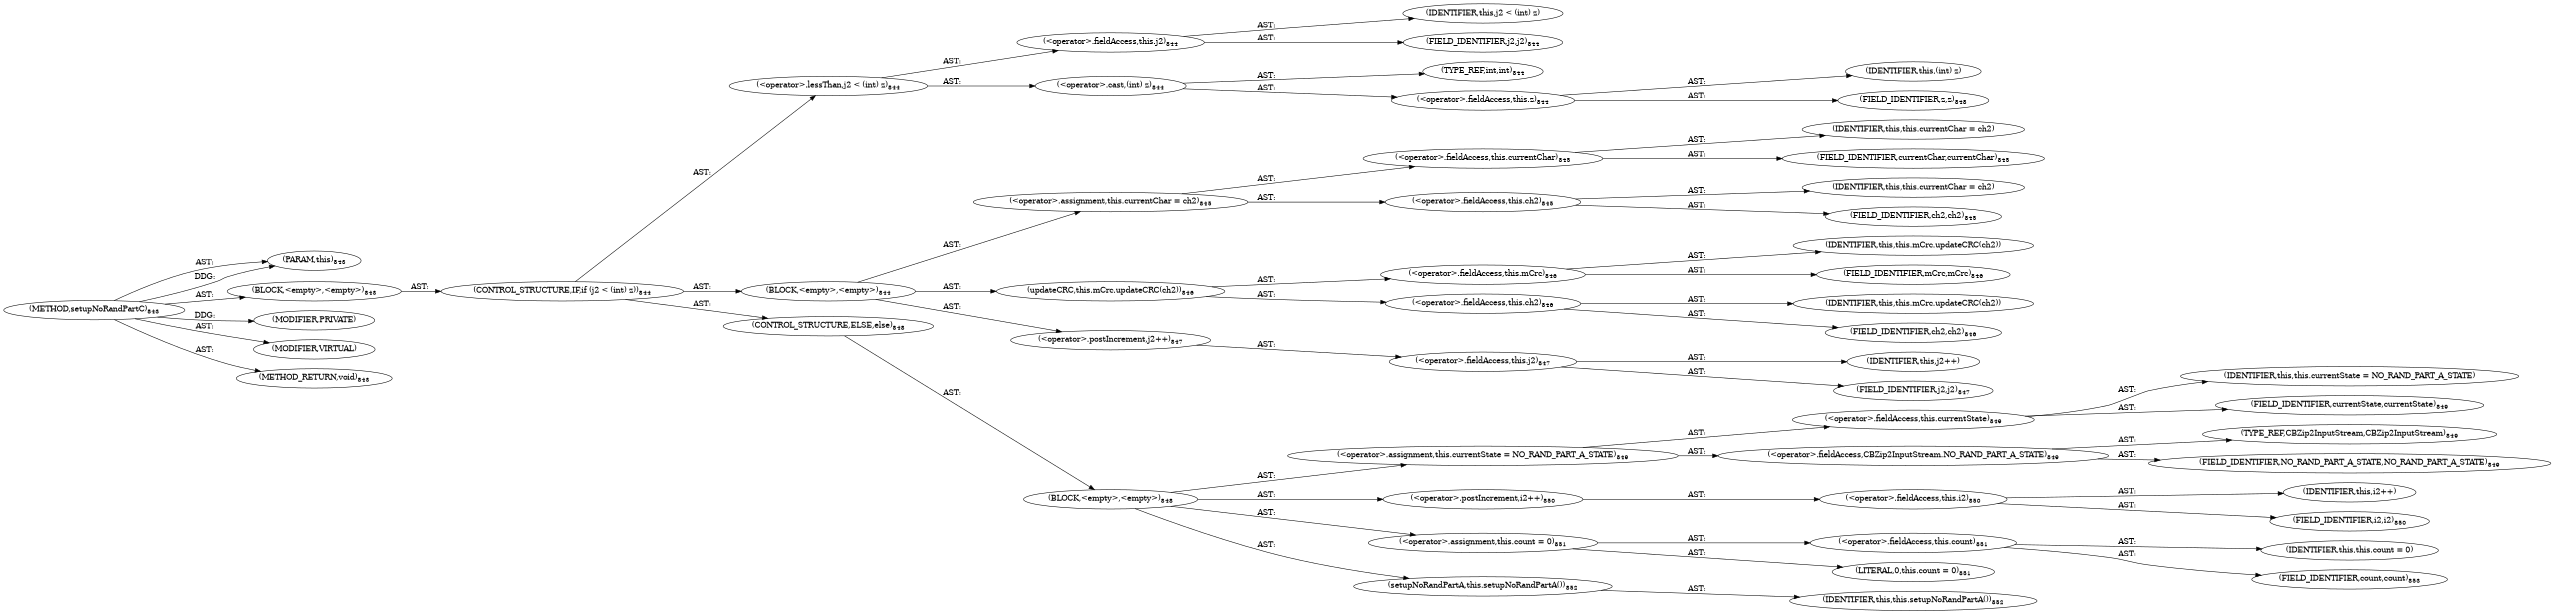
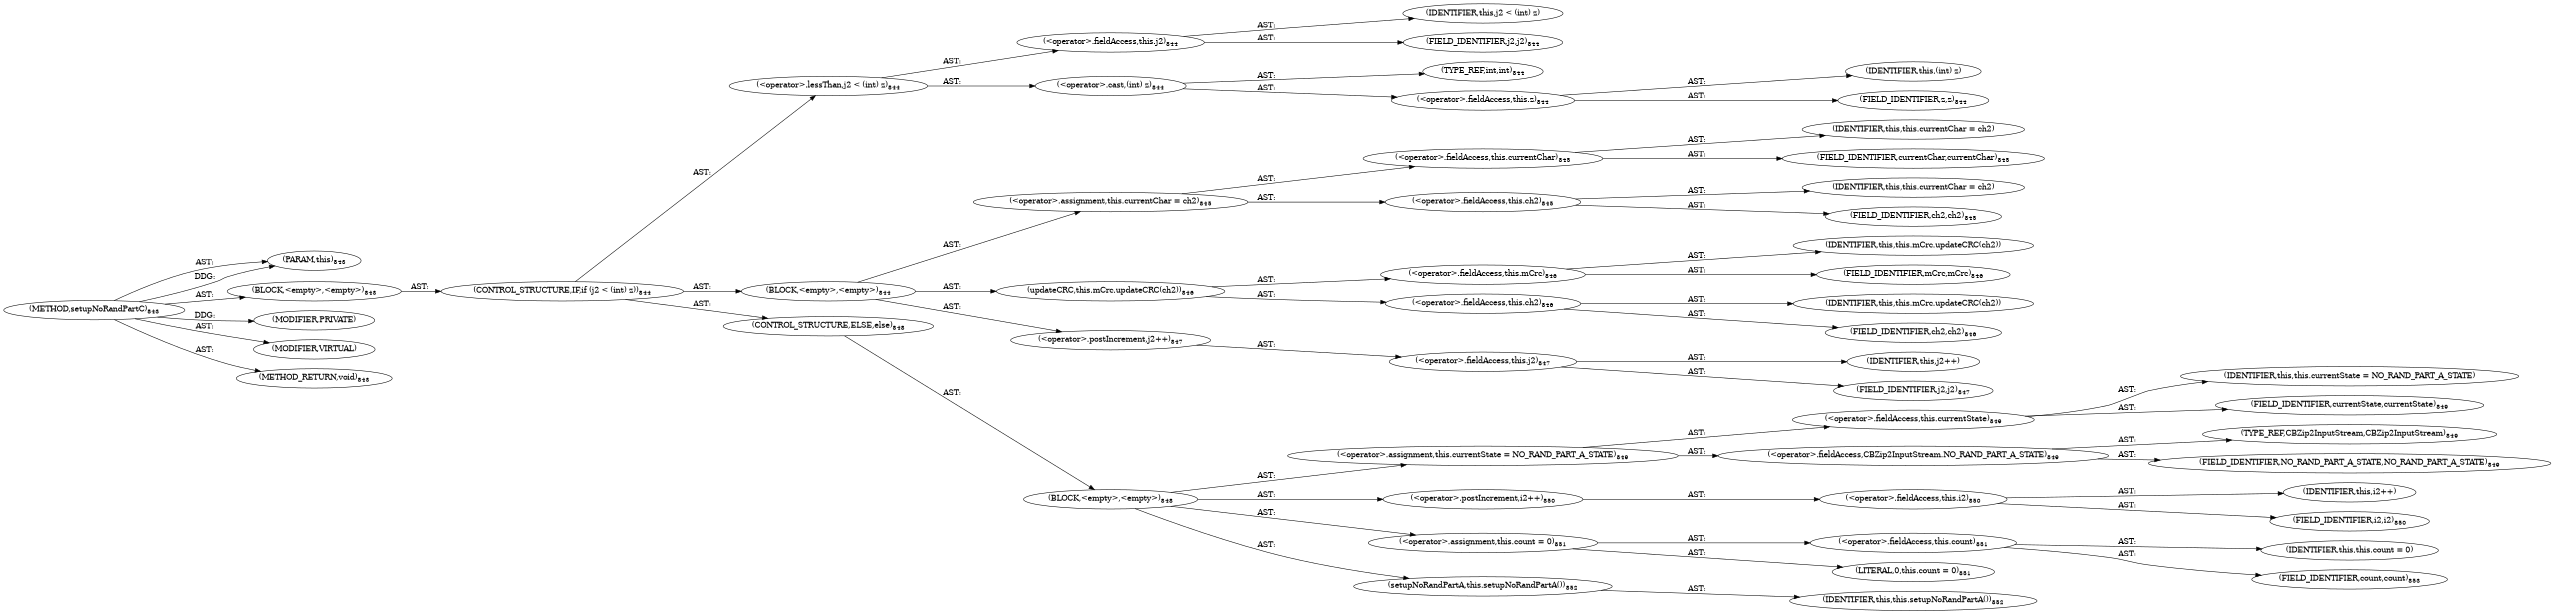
node "(FIELD_IDENTIFIER,z,z)": text "848" -> "844"
